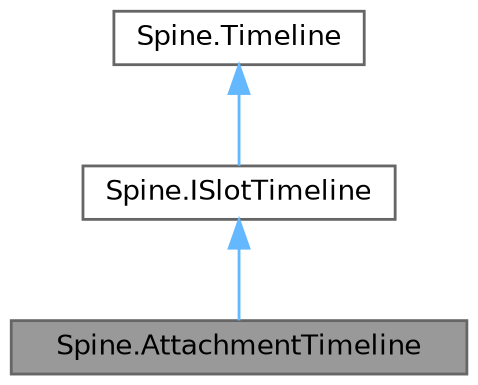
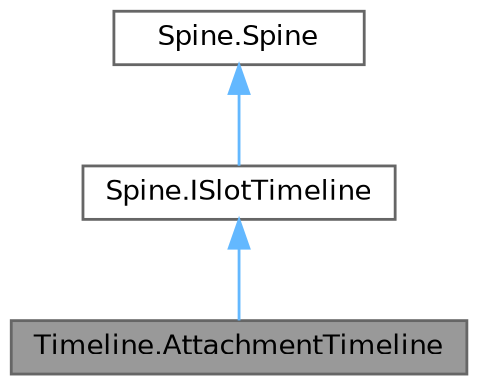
node "Spine.Timeline": label "Spine.Timeline" -> "Spine.Spine"
node "Spine.AttachmentTimeline": label "Spine.AttachmentTimeline" -> "Timeline.AttachmentTimeline"
